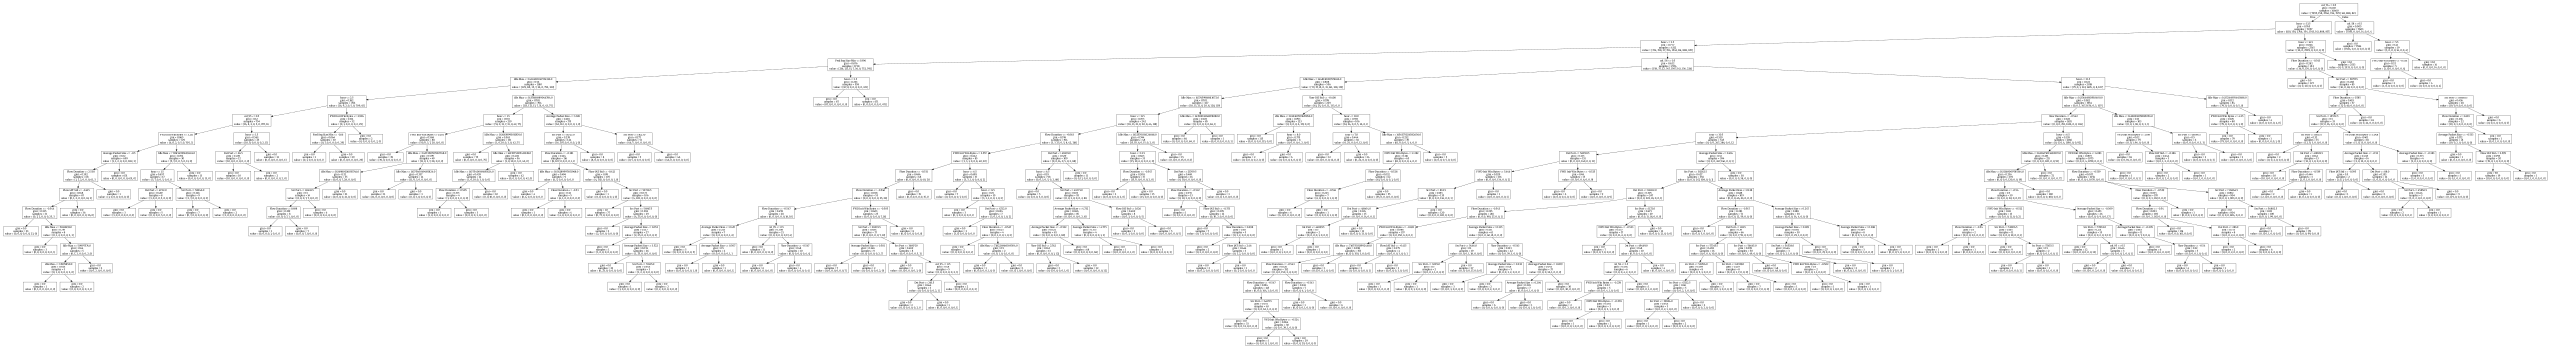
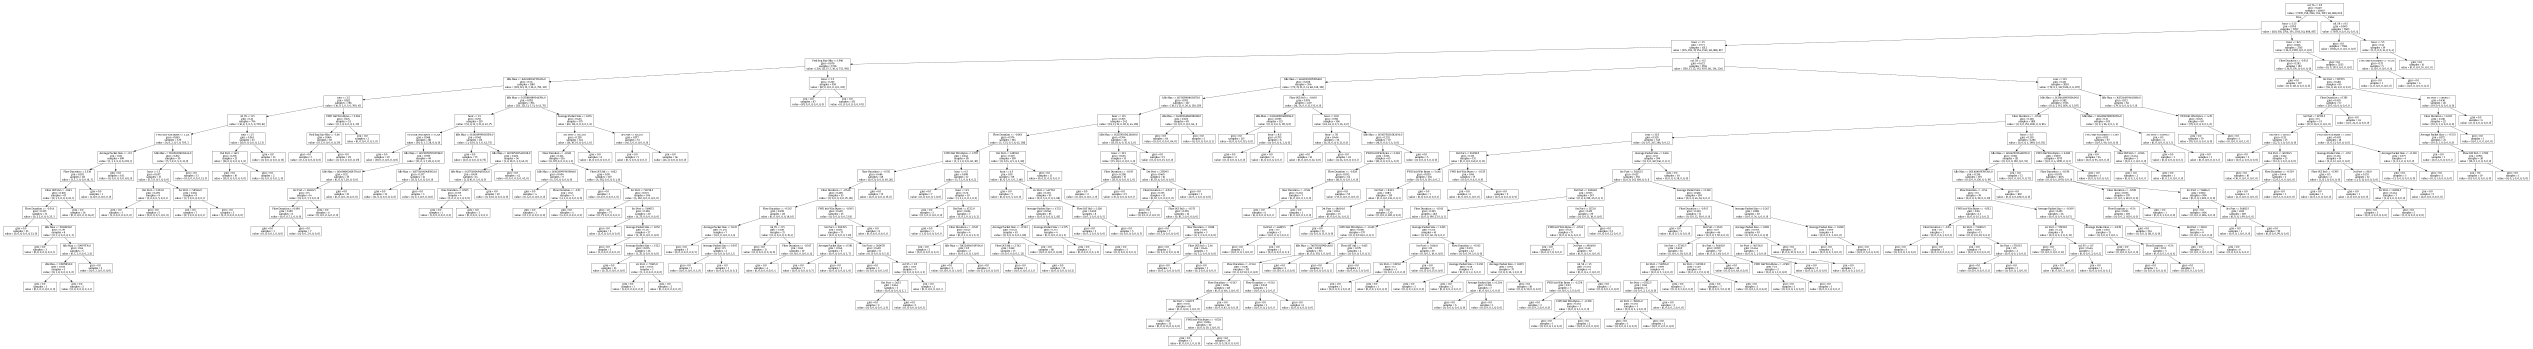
node "gini = 0.0 samples = 4 value = [0, 0, 0, 0, 0, 0, 4, 0]": removed
node "gini = 0.0 samples = 6 value = [0, 0, 0, 0, 0, 0, 6, 0]": removed
node "gini = 0.0 samples = 4 value = [0, 0, 0, 0, 4, 0, 0, 0]": removed
node "gini = 0.0 samples = 82 value = [0, 0, 0, 82, 0, 0, 0, 0]": added
node "gini = 0.0 samples = 33 value = [0, 0, 0, 33, 0, 0, 0, 0]": label "gini = 0.0 samples = 33 value = [0, 0, 0, 33, 0, 0, 0, 0]" -> "value = 0.0 samples = 33 value = [0, 0, 0, 33, 0, 0, 0, 0]"
